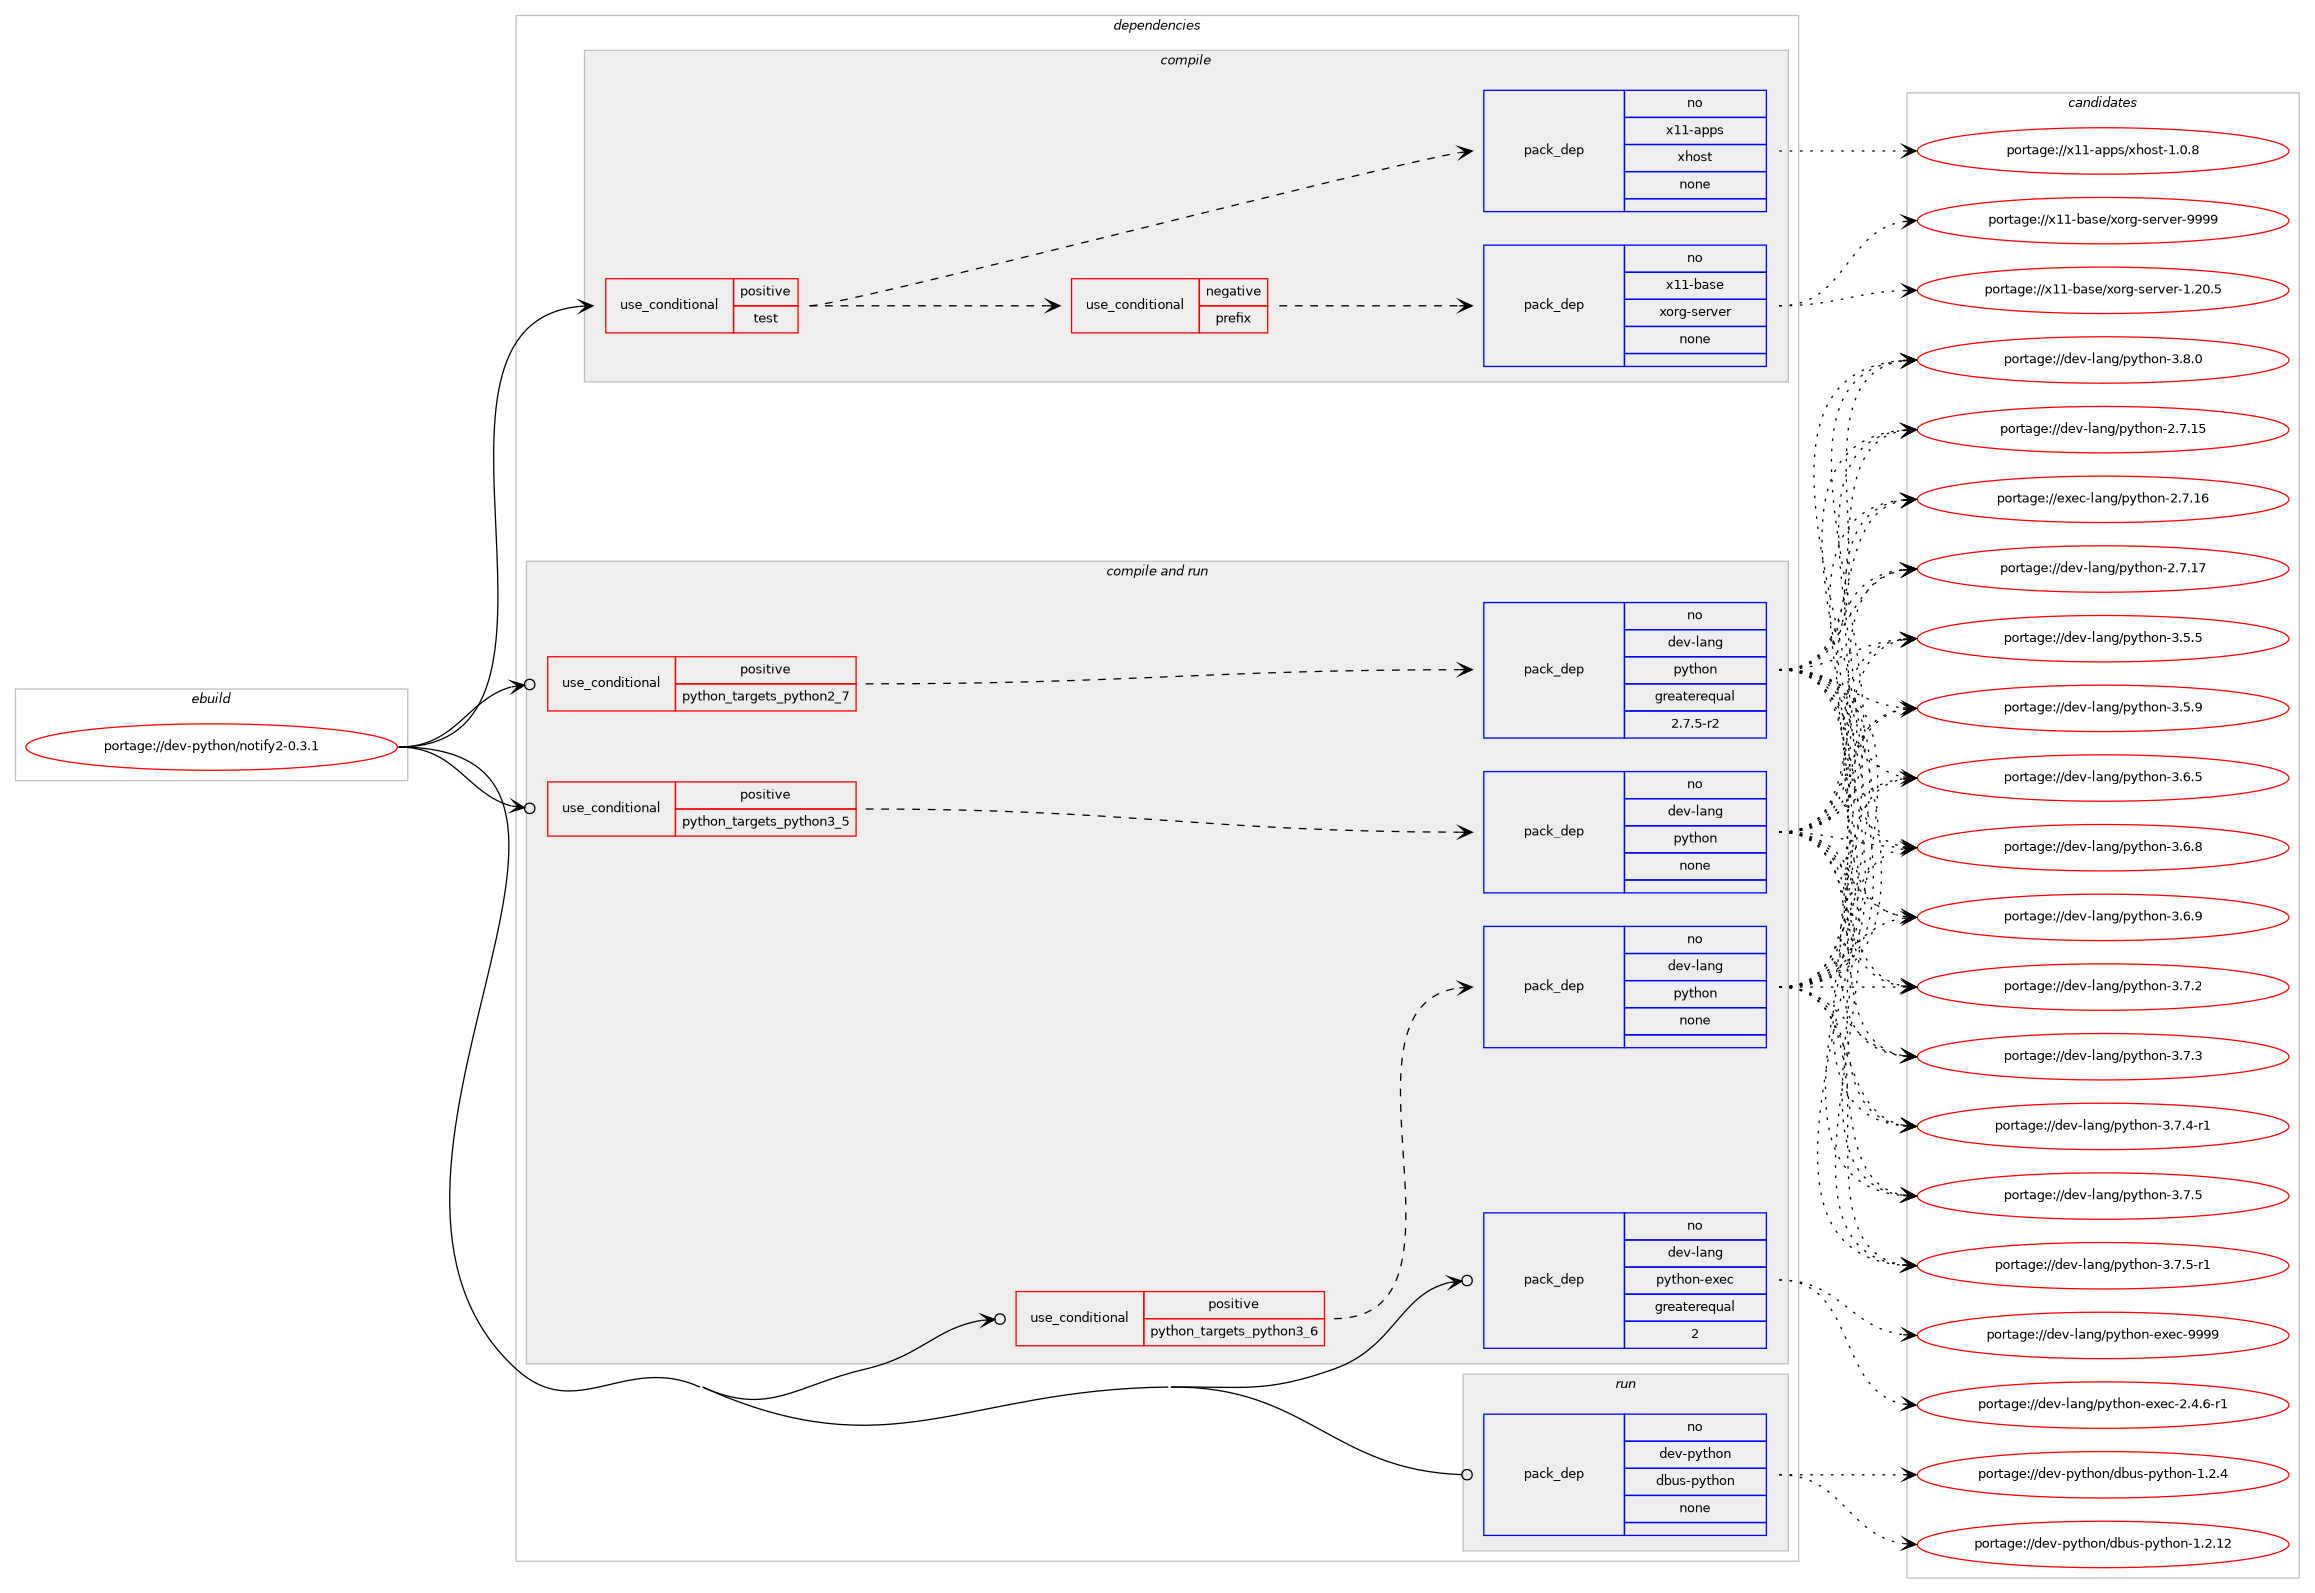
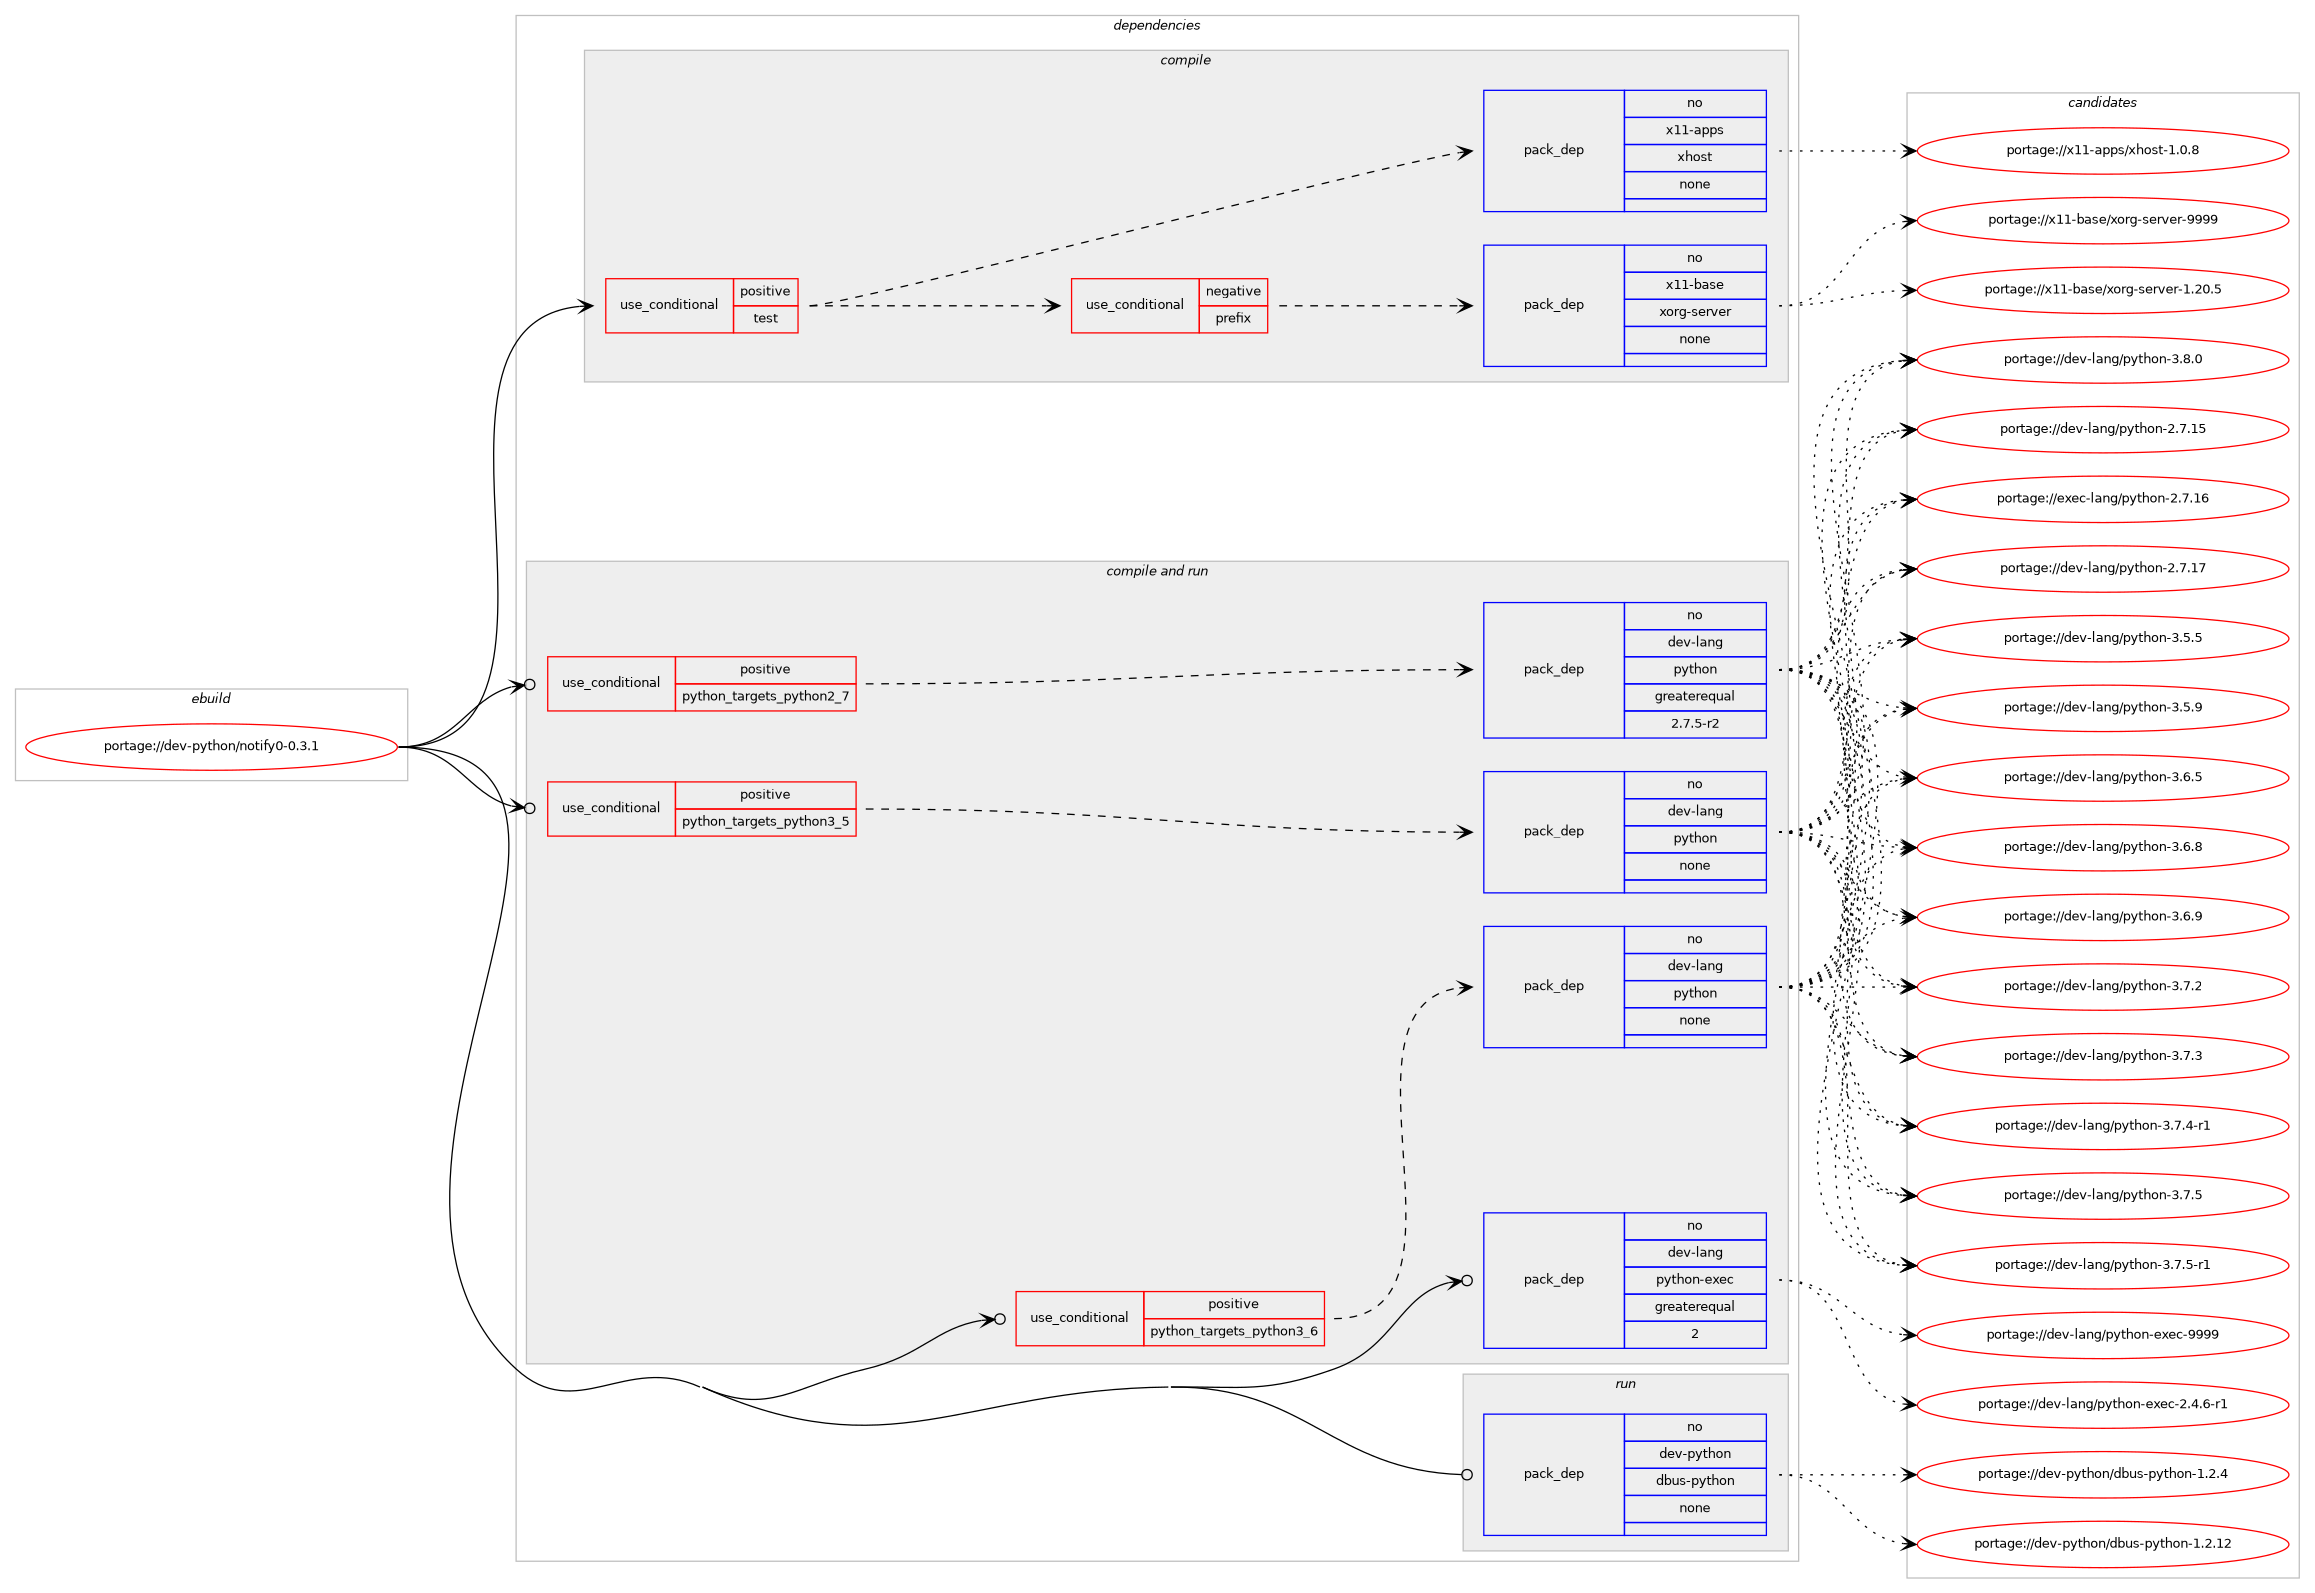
node "portage://dev-python/notify2-0.3.1": label "portage://dev-python/notify2-0.3.1" -> "portage://dev-python/notify0-0.3.1"
